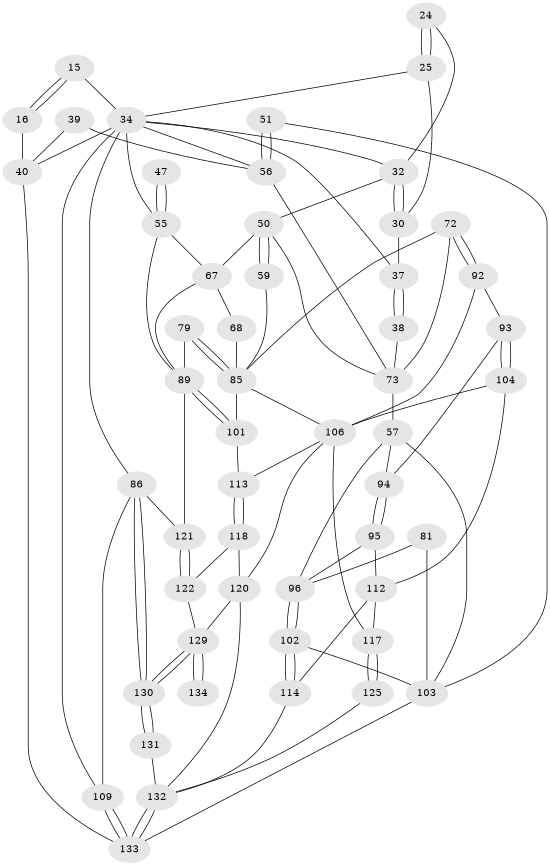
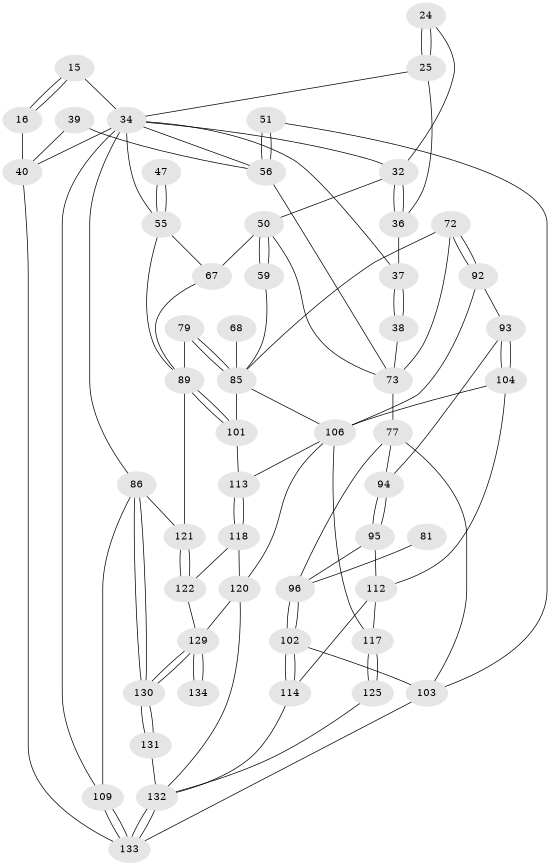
node "30": label "30" -> "36"
edge "67" -- "68": removed
node "57": label "57" -> "77"
edge "81" -- "103": removed
